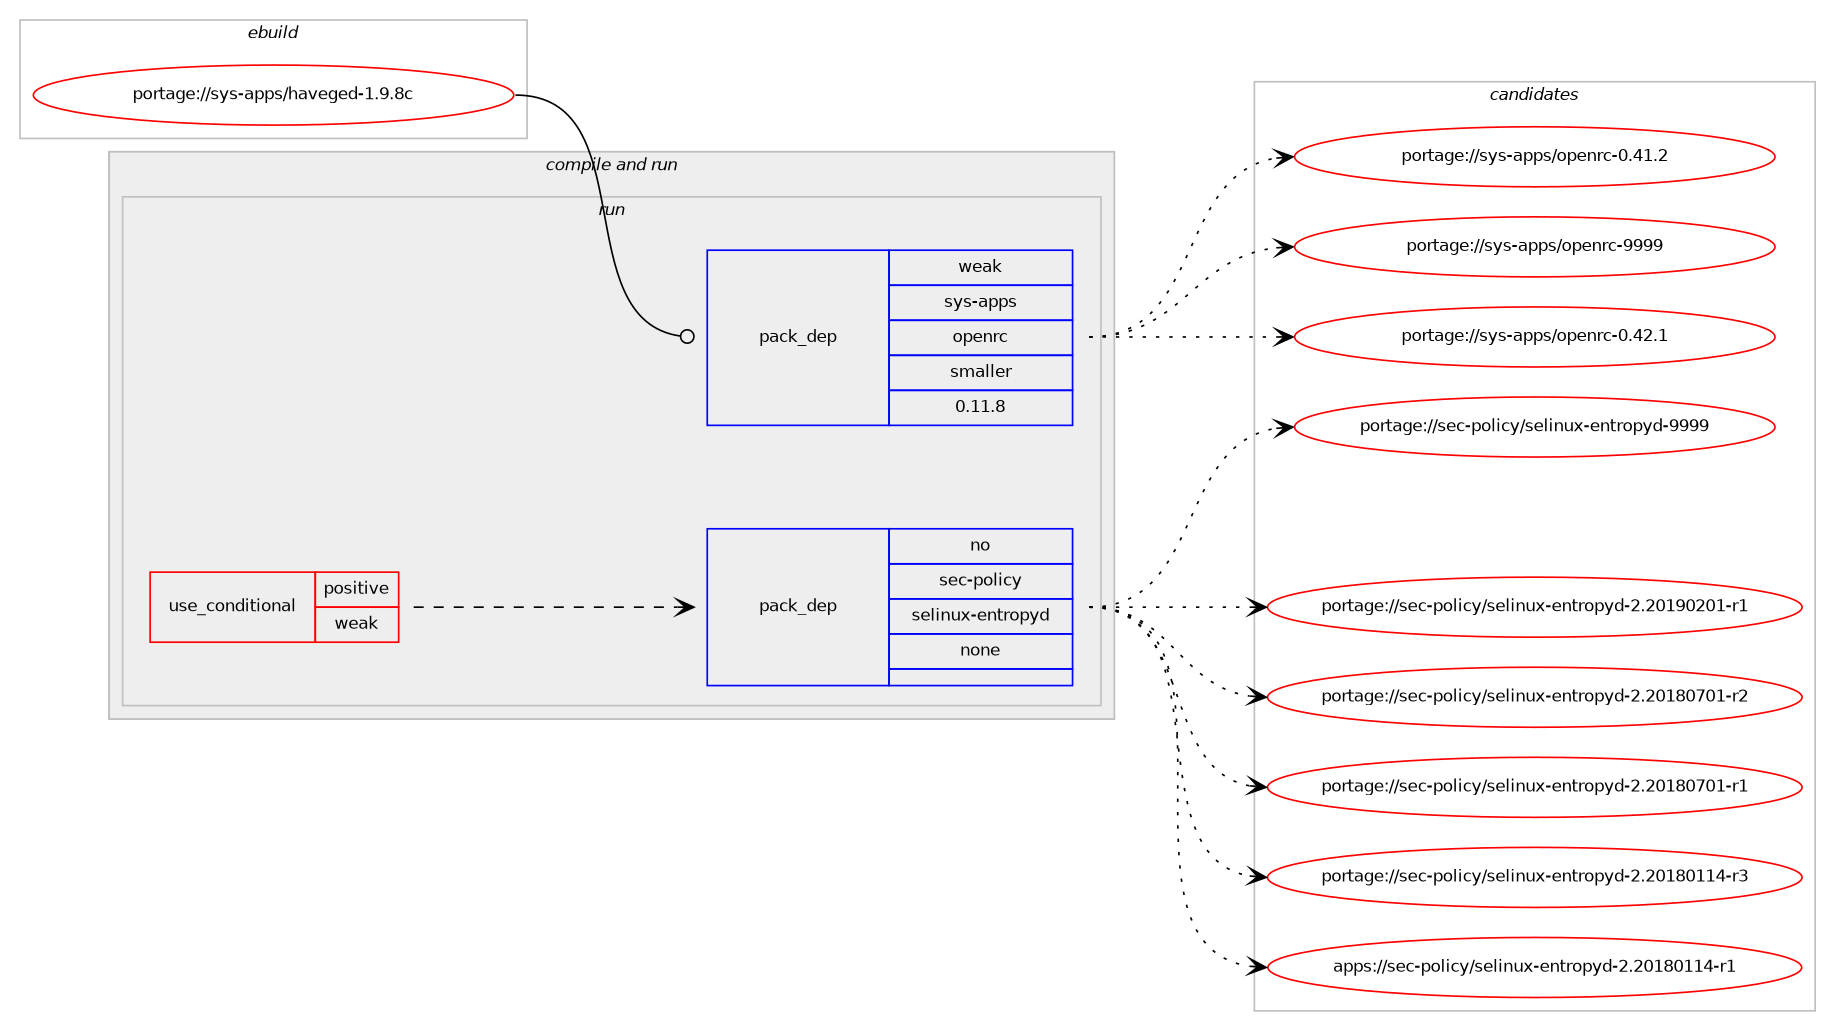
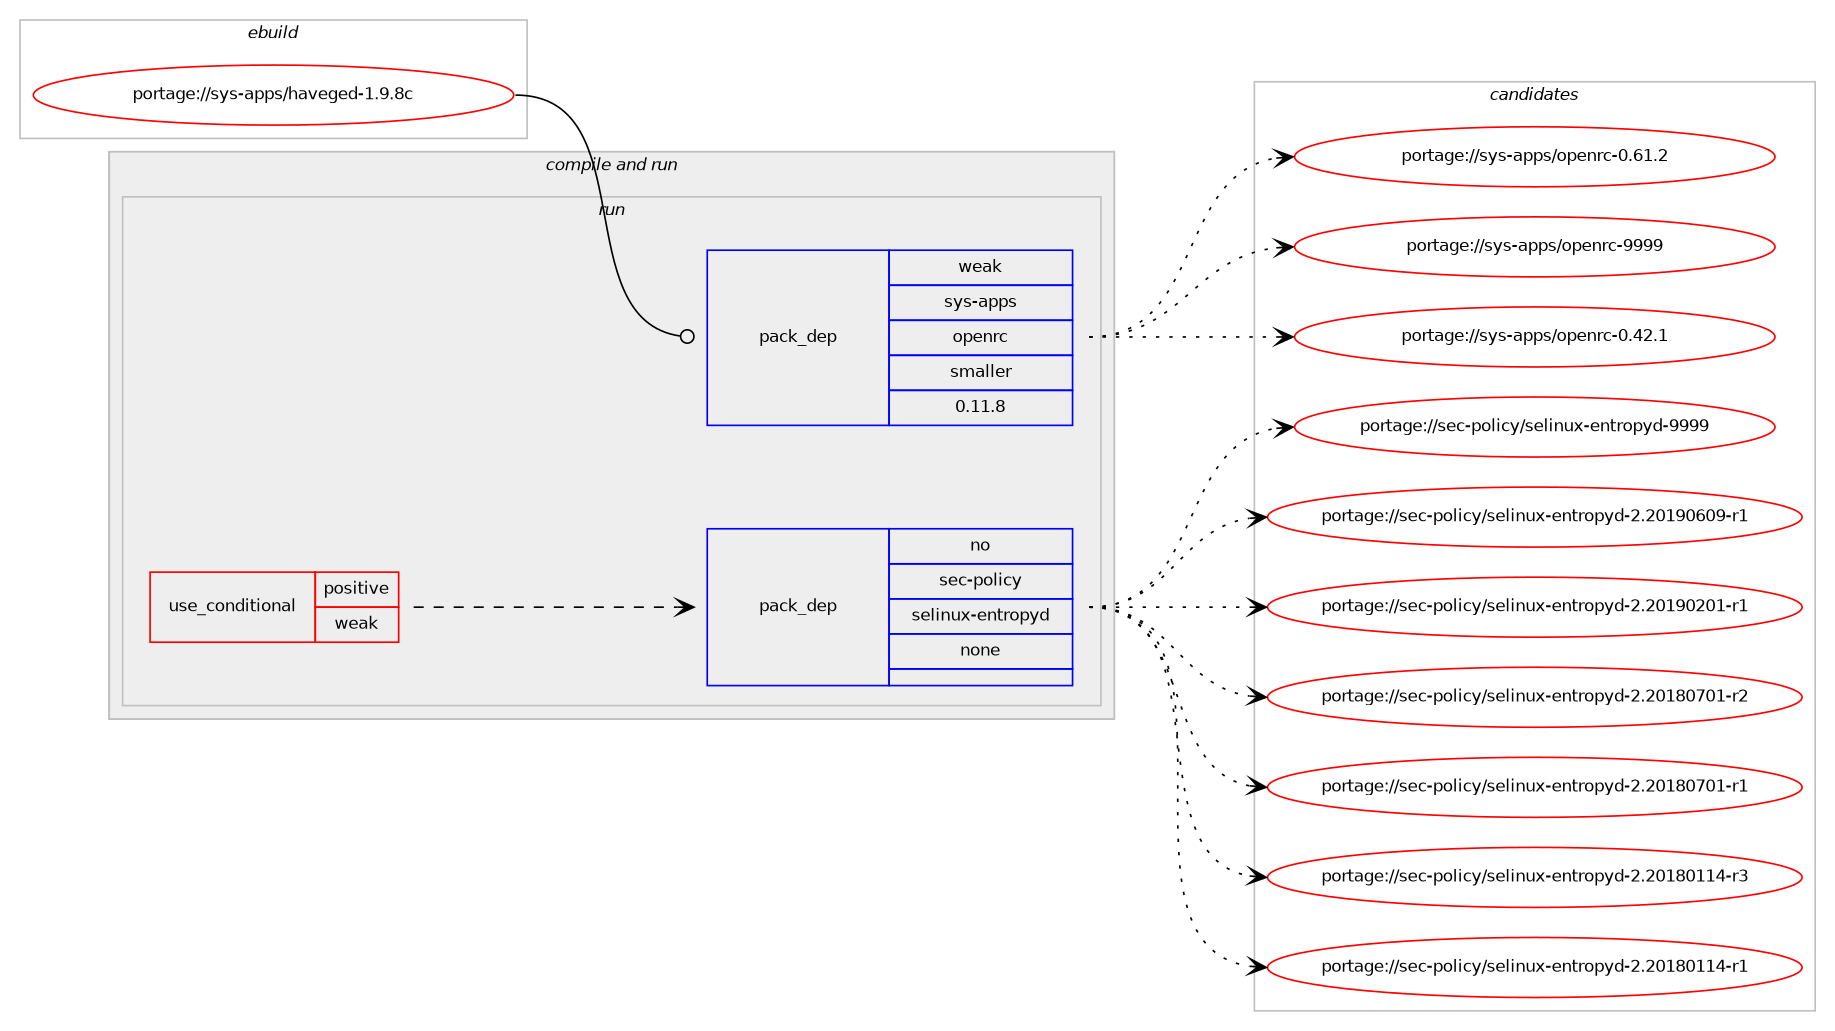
node "portage://sys-apps/openrc-0.41.2": label "portage://sys-apps/openrc-0.41.2" -> "portage://sys-apps/openrc-0.61.2"
node "portage://sec-policy/selinux-entropyd-2.20190609-r1": added
node "apps://sec-policy/selinux-entropyd-2.20180114-r1": label "apps://sec-policy/selinux-entropyd-2.20180114-r1" -> "portage://sec-policy/selinux-entropyd-2.20180114-r1"
